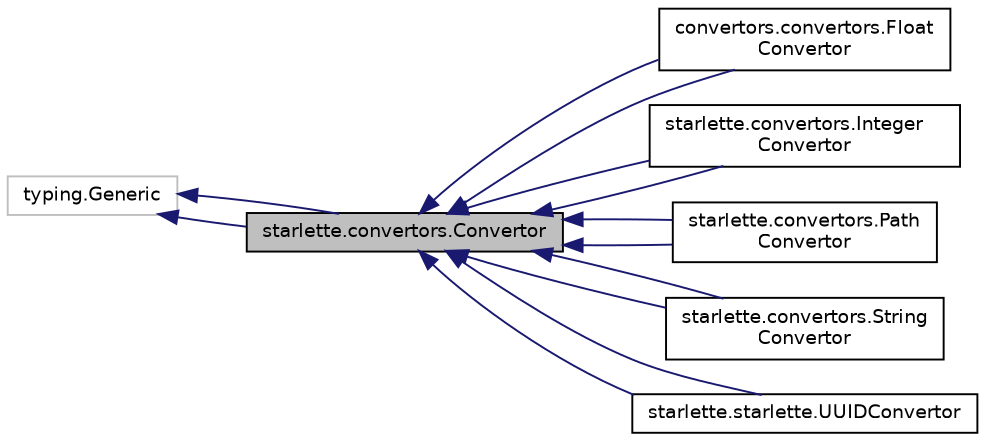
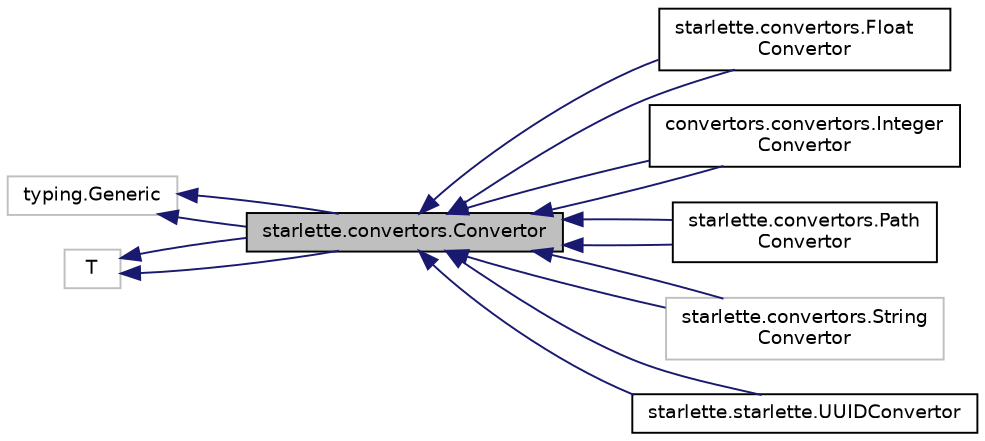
node "convertors.convertors.Float Convertor": label "convertors.convertors.Float Convertor" -> "starlette.convertors.Float Convertor"
node "starlette.convertors.Integer Convertor": label "starlette.convertors.Integer Convertor" -> "convertors.convertors.Integer Convertor"
node "T": added
node "starlette.convertors.String Convertor": color black -> grey75
